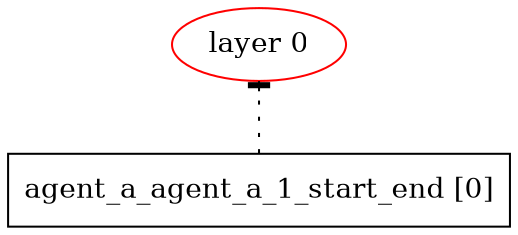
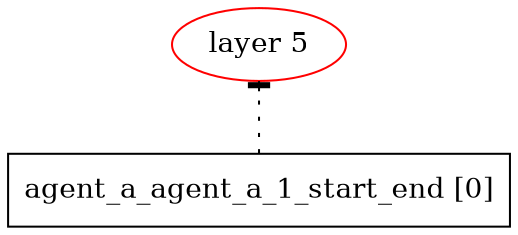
node "layer 0": label "layer 0" -> "layer 5"
